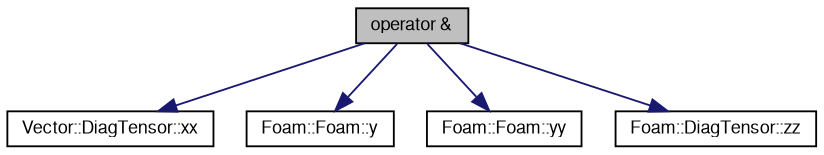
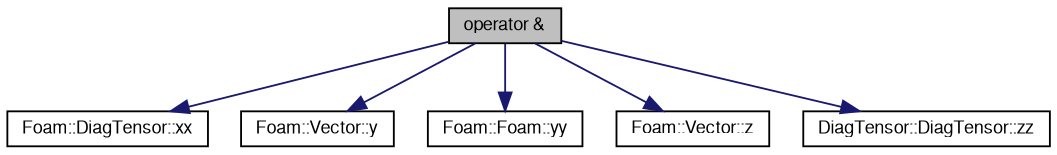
node "Vector::DiagTensor::xx": label "Vector::DiagTensor::xx" -> "Foam::DiagTensor::xx"
node "Foam::Foam::y": label "Foam::Foam::y" -> "Foam::Vector::y"
node "Foam::Vector::z": added
node "Foam::DiagTensor::zz": label "Foam::DiagTensor::zz" -> "DiagTensor::DiagTensor::zz"
